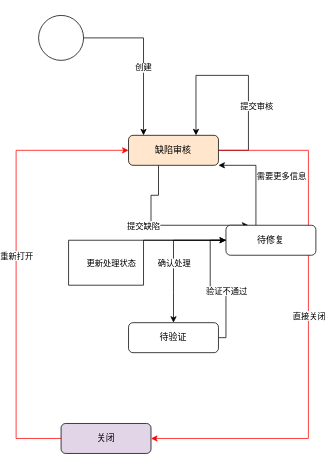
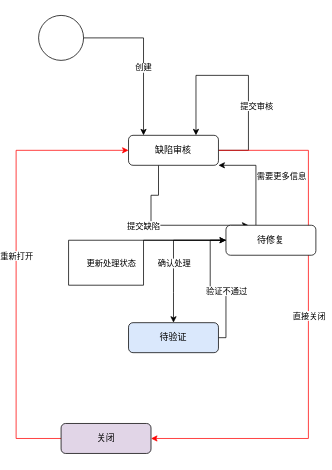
node "缺陷审核": fillcolor #ffe6cc -> #ffffff
node "待验证": fillcolor #ffffff -> #dae8fc
